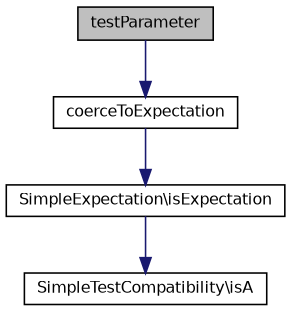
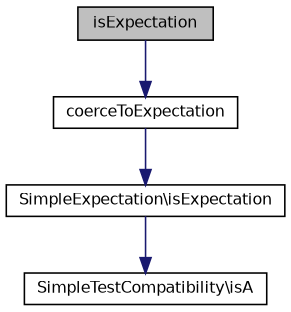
node "testParameter": label "testParameter" -> "isExpectation"
